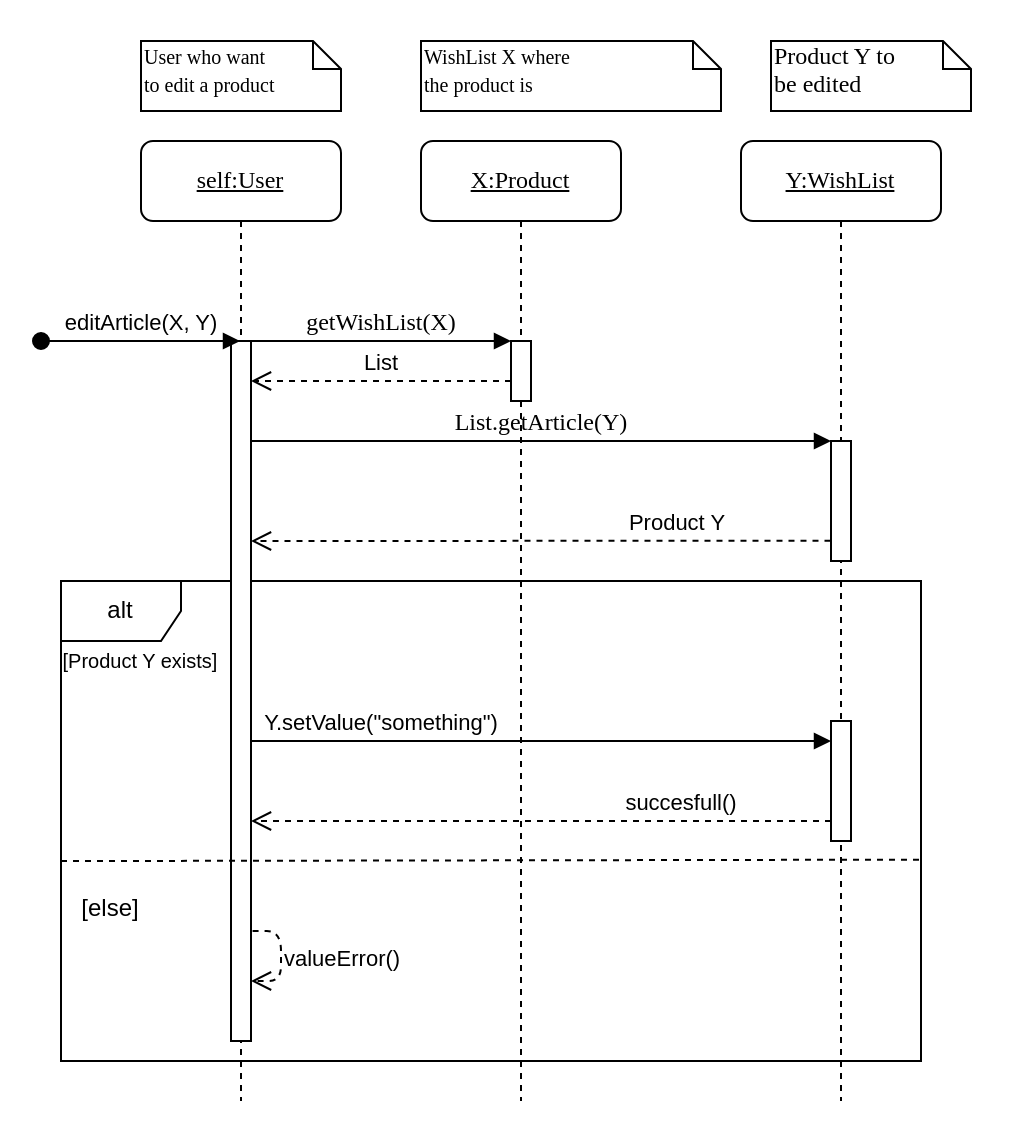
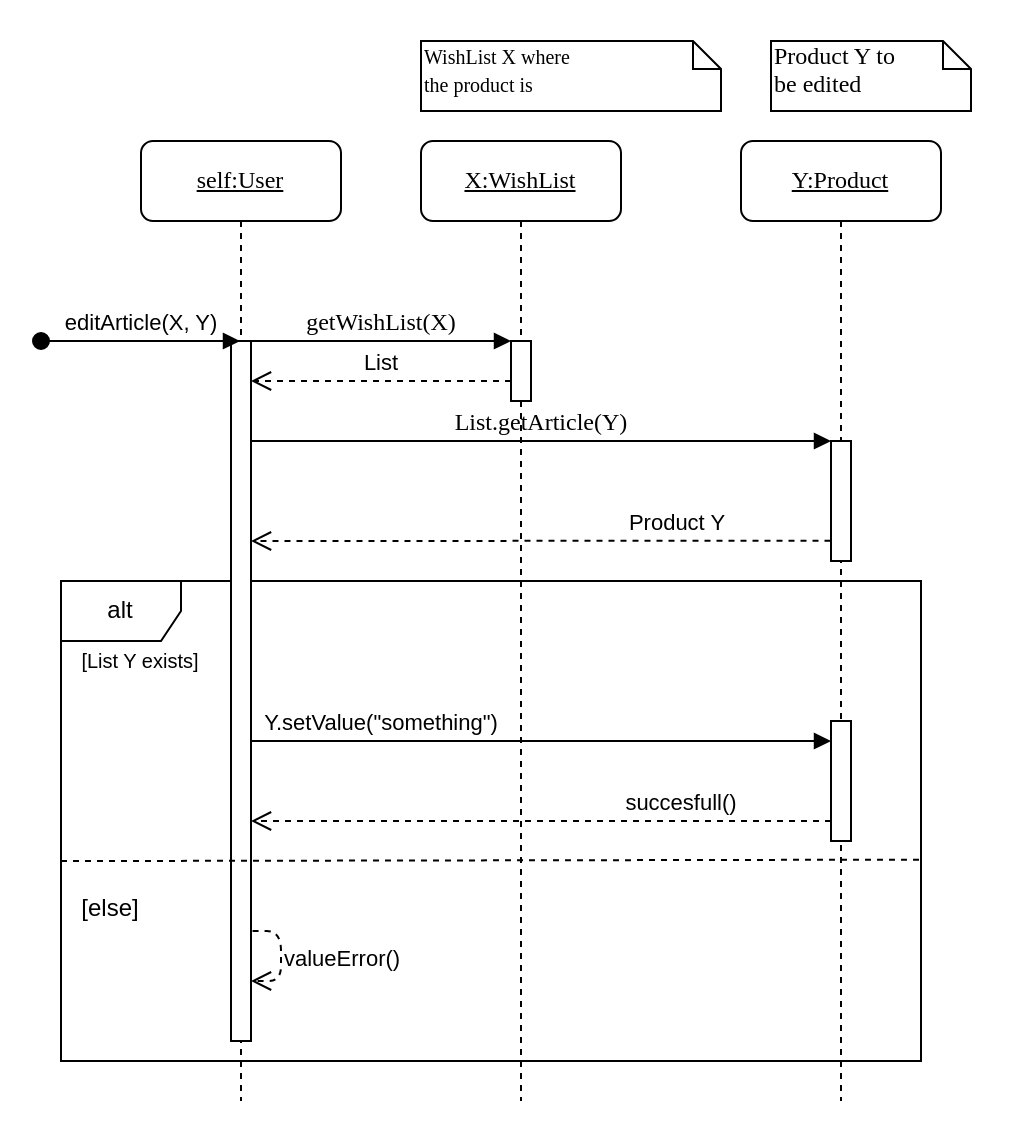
node "User who want to edit a product": removed
node "X:Product": label "X:Product" -> "X:WishList"
node "Y:WishList": label "Y:WishList" -> "Y:Product"
node "[Product Y exists]": label "[Product Y exists]" -> "[List Y exists]"
